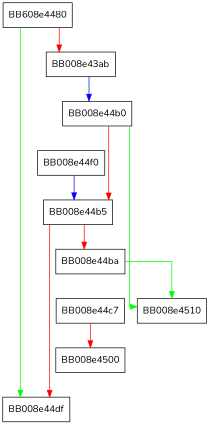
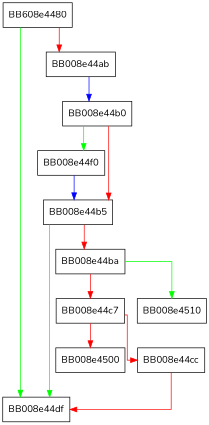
node "BB008e43ab": label "BB008e43ab" -> "BB008e44ab"
edge "BB008e44b0" -> "BB008e4510": now "BB008e44b0" -> "BB008e44f0"
edge "BB008e44ba" -> "BB008e44c7": added
edge "BB008e44b5" -> "BB008e44df": color red -> green
node "BB008e44cc": added
